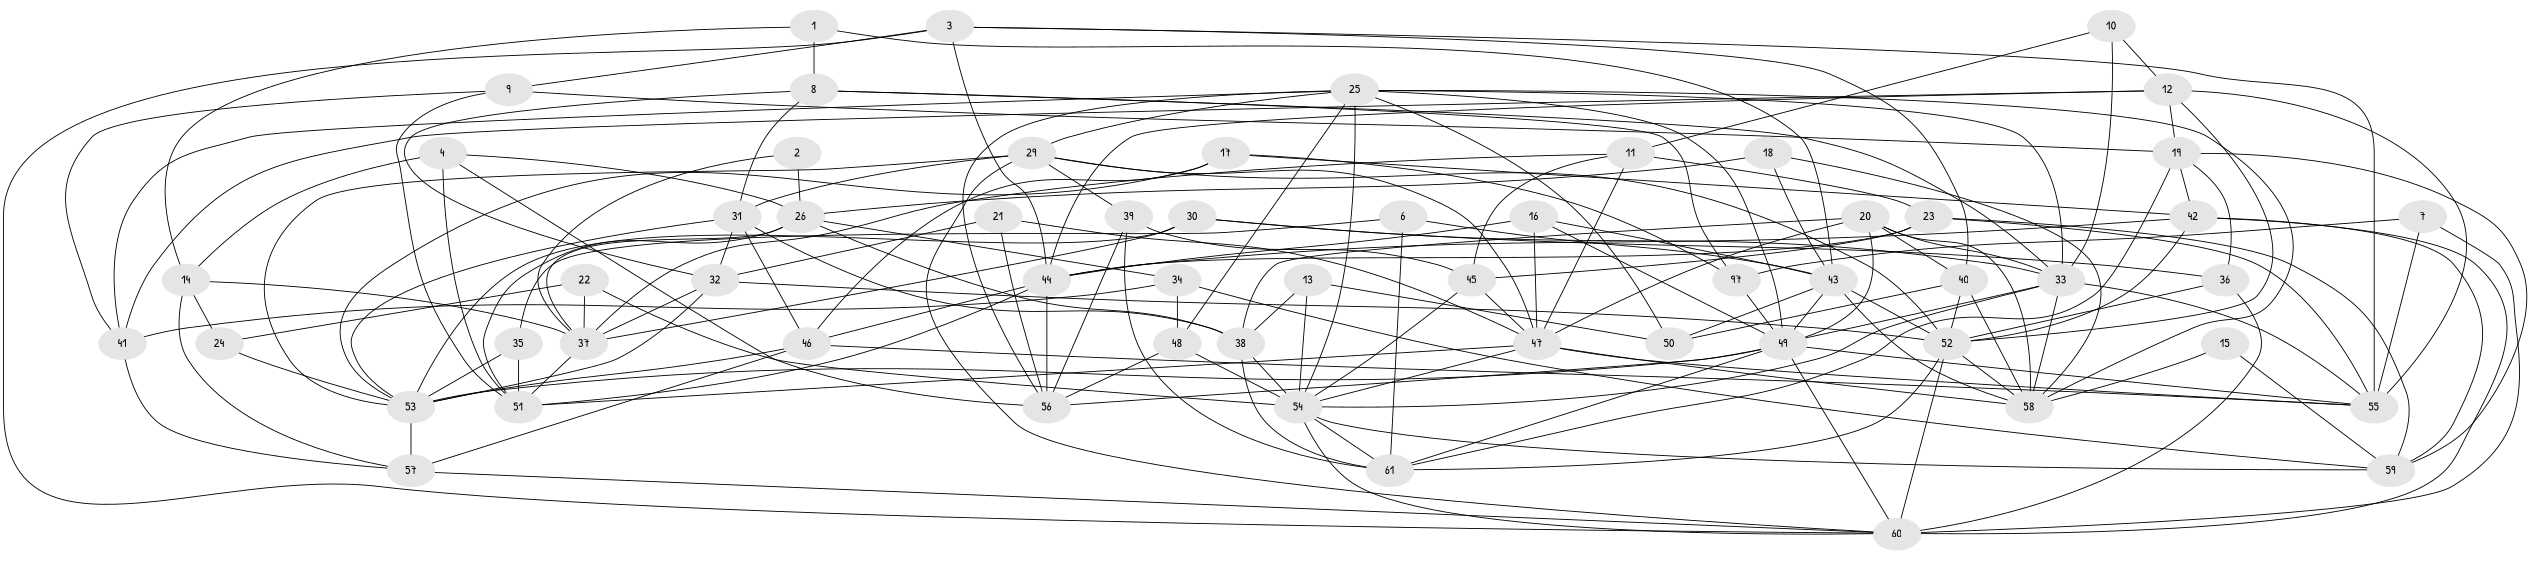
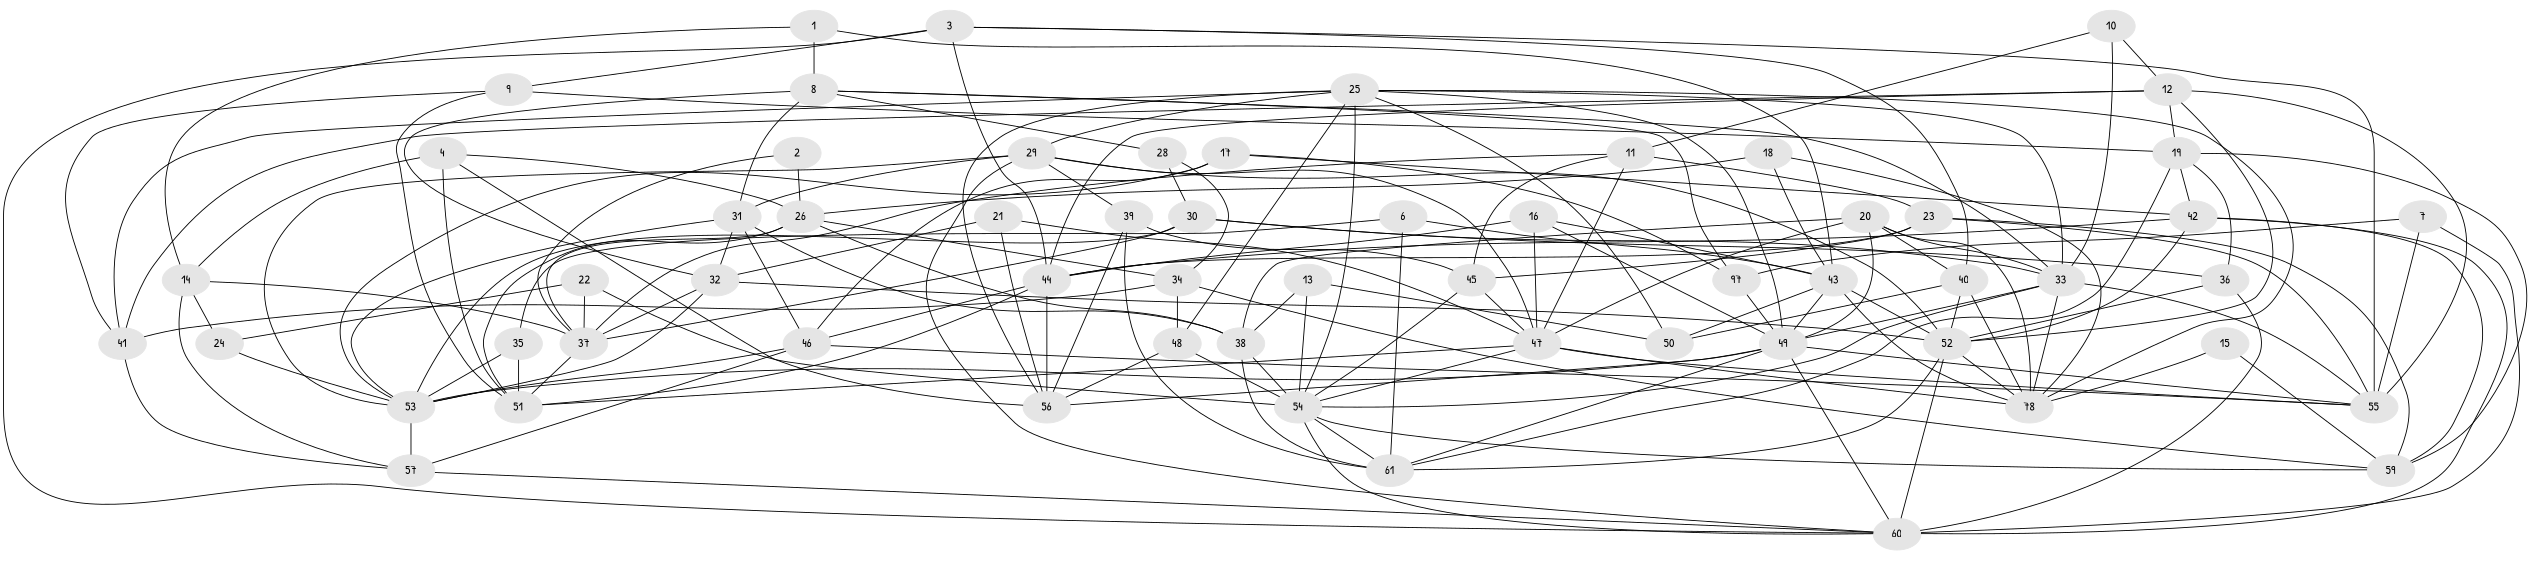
node "28": added
node "58": label "58" -> "78"
